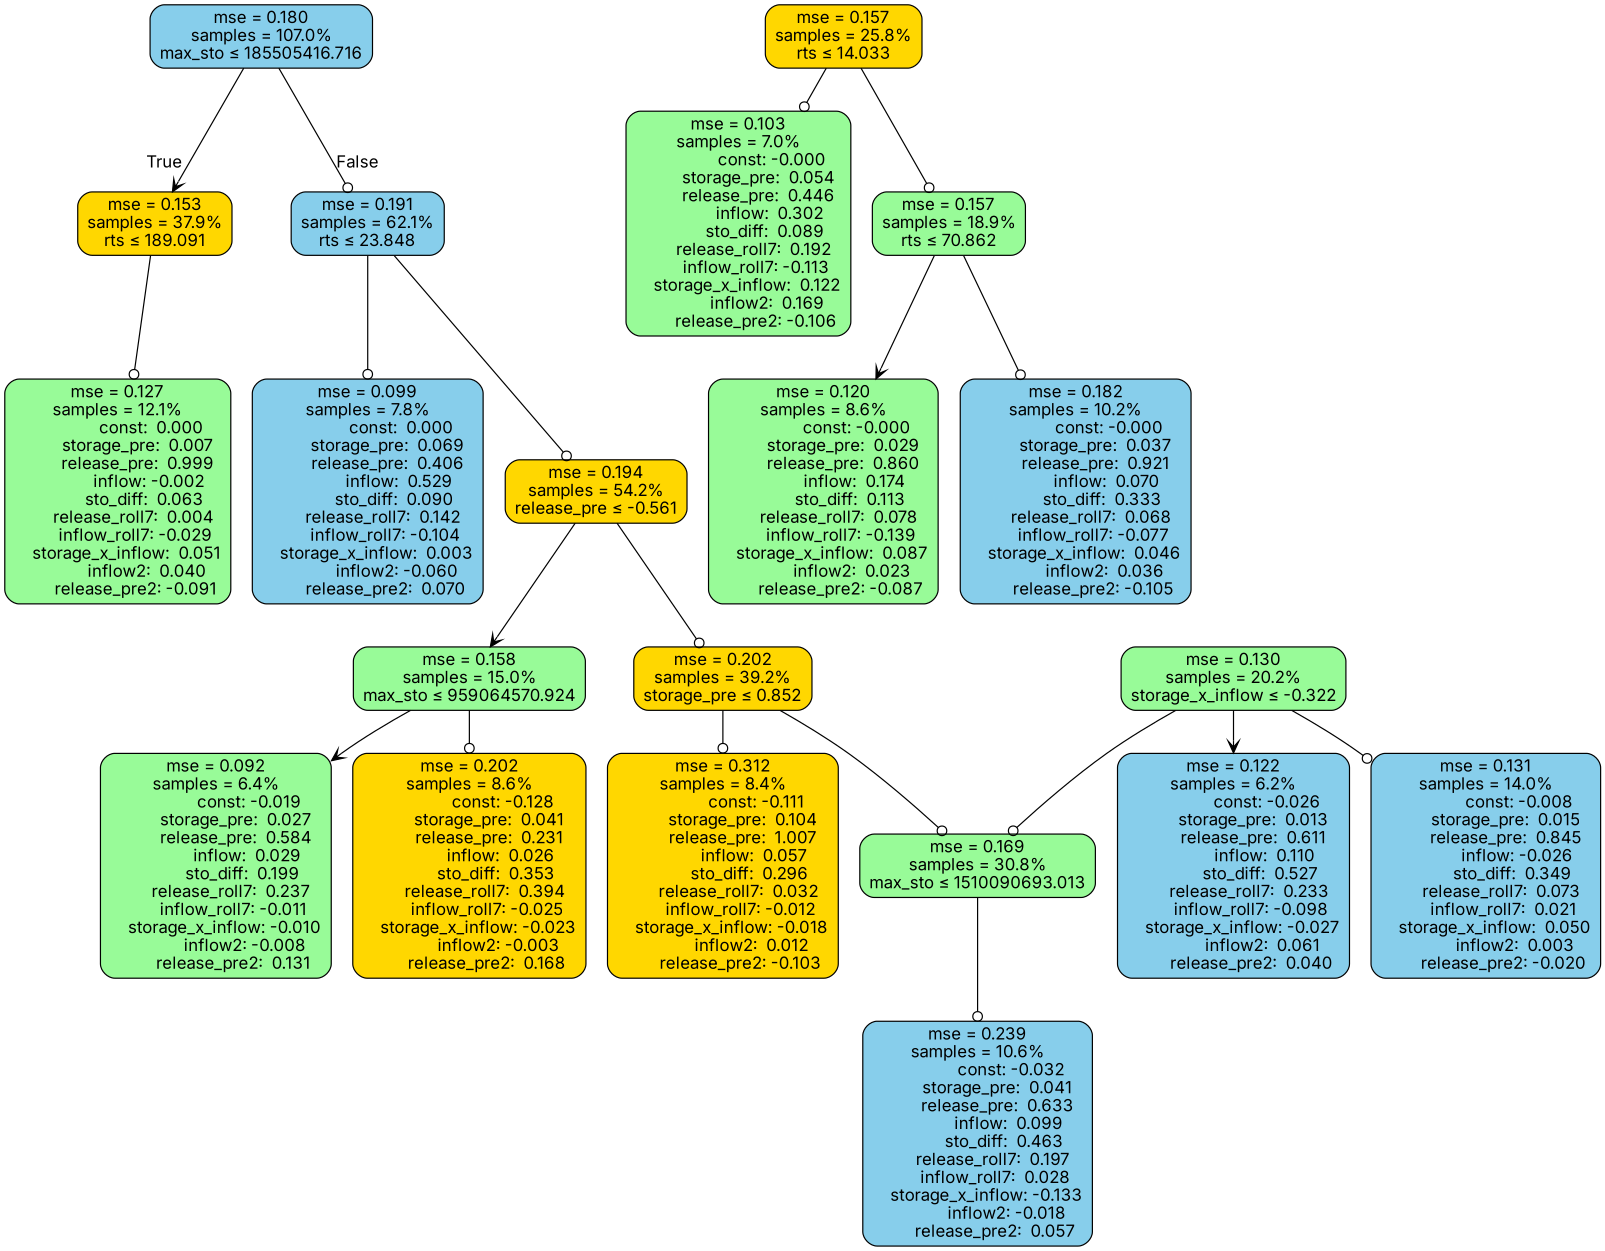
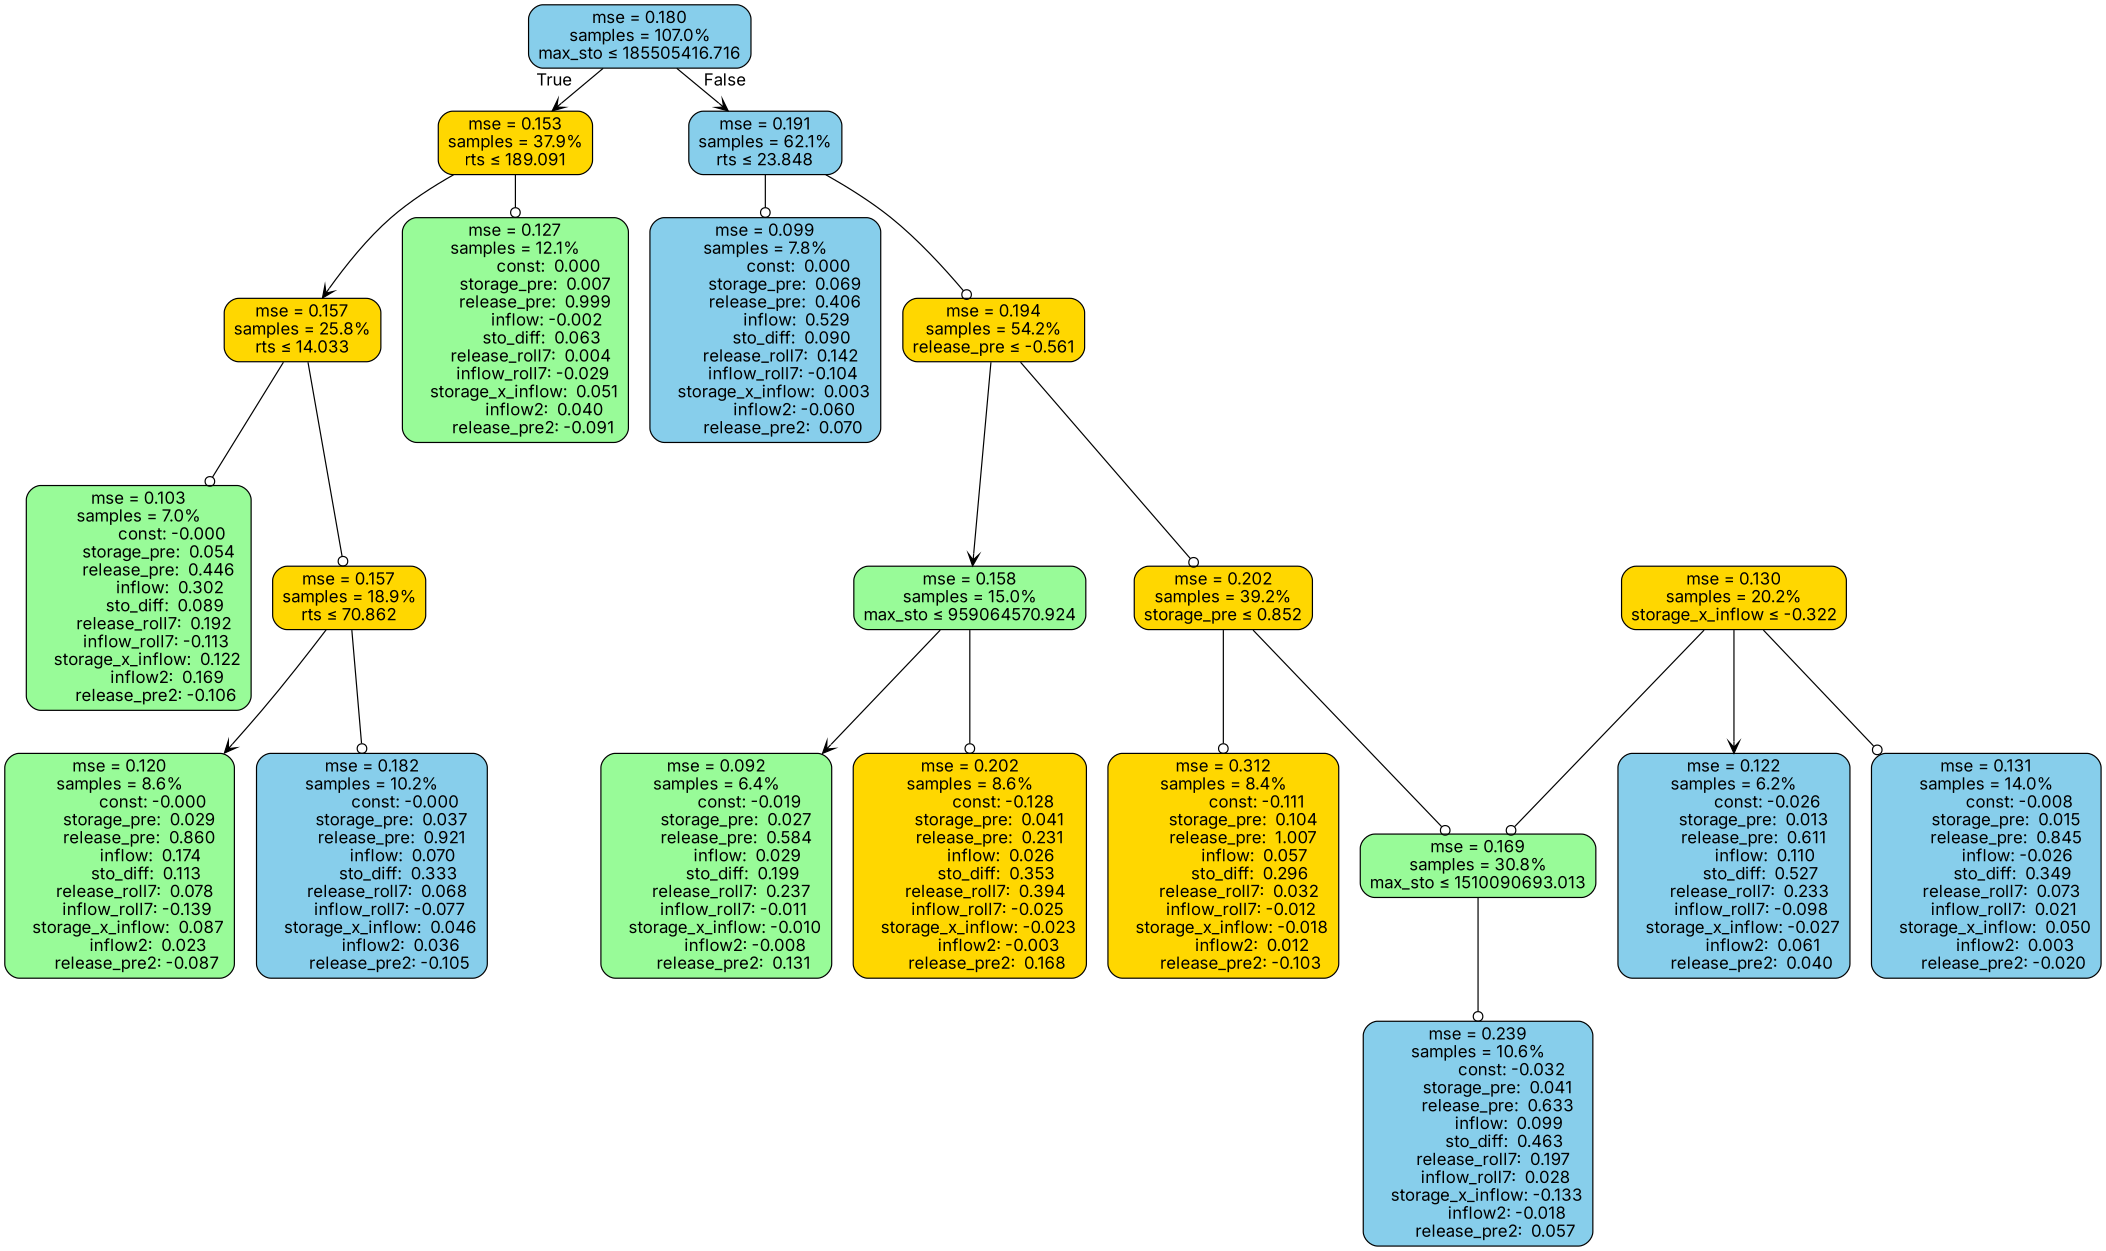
edge "mse = 0.180 samples = 107.0% max_sto ≤ 185505416.716" -> "mse = 0.191 samples = 62.1% rts ≤ 23.848": arrowhead odot -> vee
edge "mse = 0.153 samples = 37.9% rts ≤ 189.091" -> "mse = 0.157 samples = 25.8% rts ≤ 14.033": added
node "mse = 0.157 samples = 18.9% rts ≤ 70.862": fillcolor palegreen -> gold
node "mse = 0.130 samples = 20.2% storage_x_inflow ≤ -0.322": fillcolor palegreen -> gold
